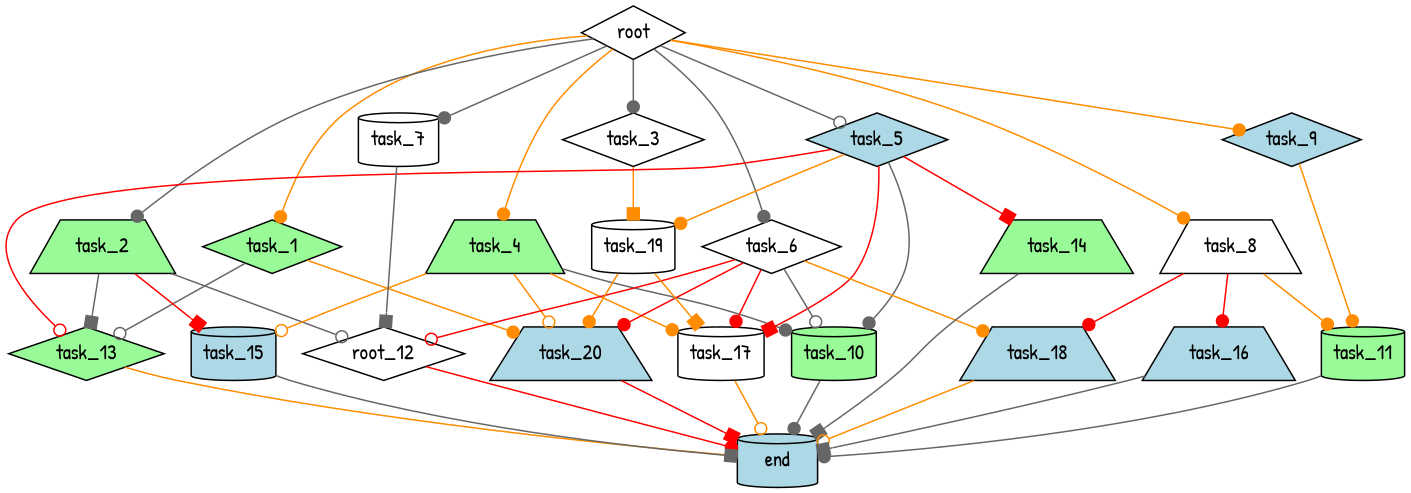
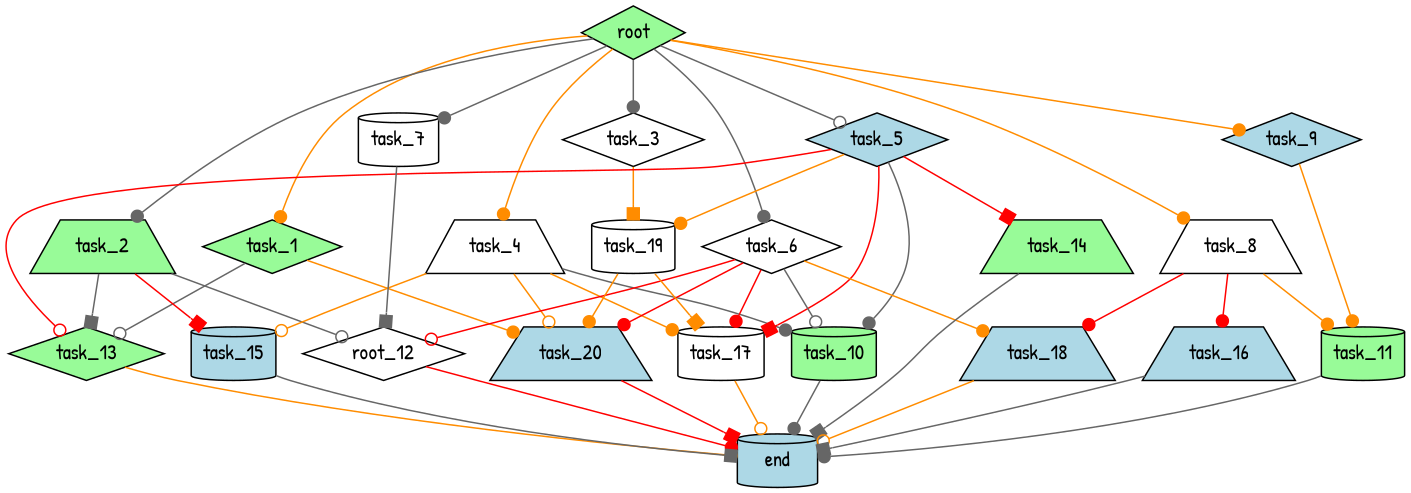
node "root": fillcolor white -> palegreen
node "task_4": fillcolor palegreen -> white
